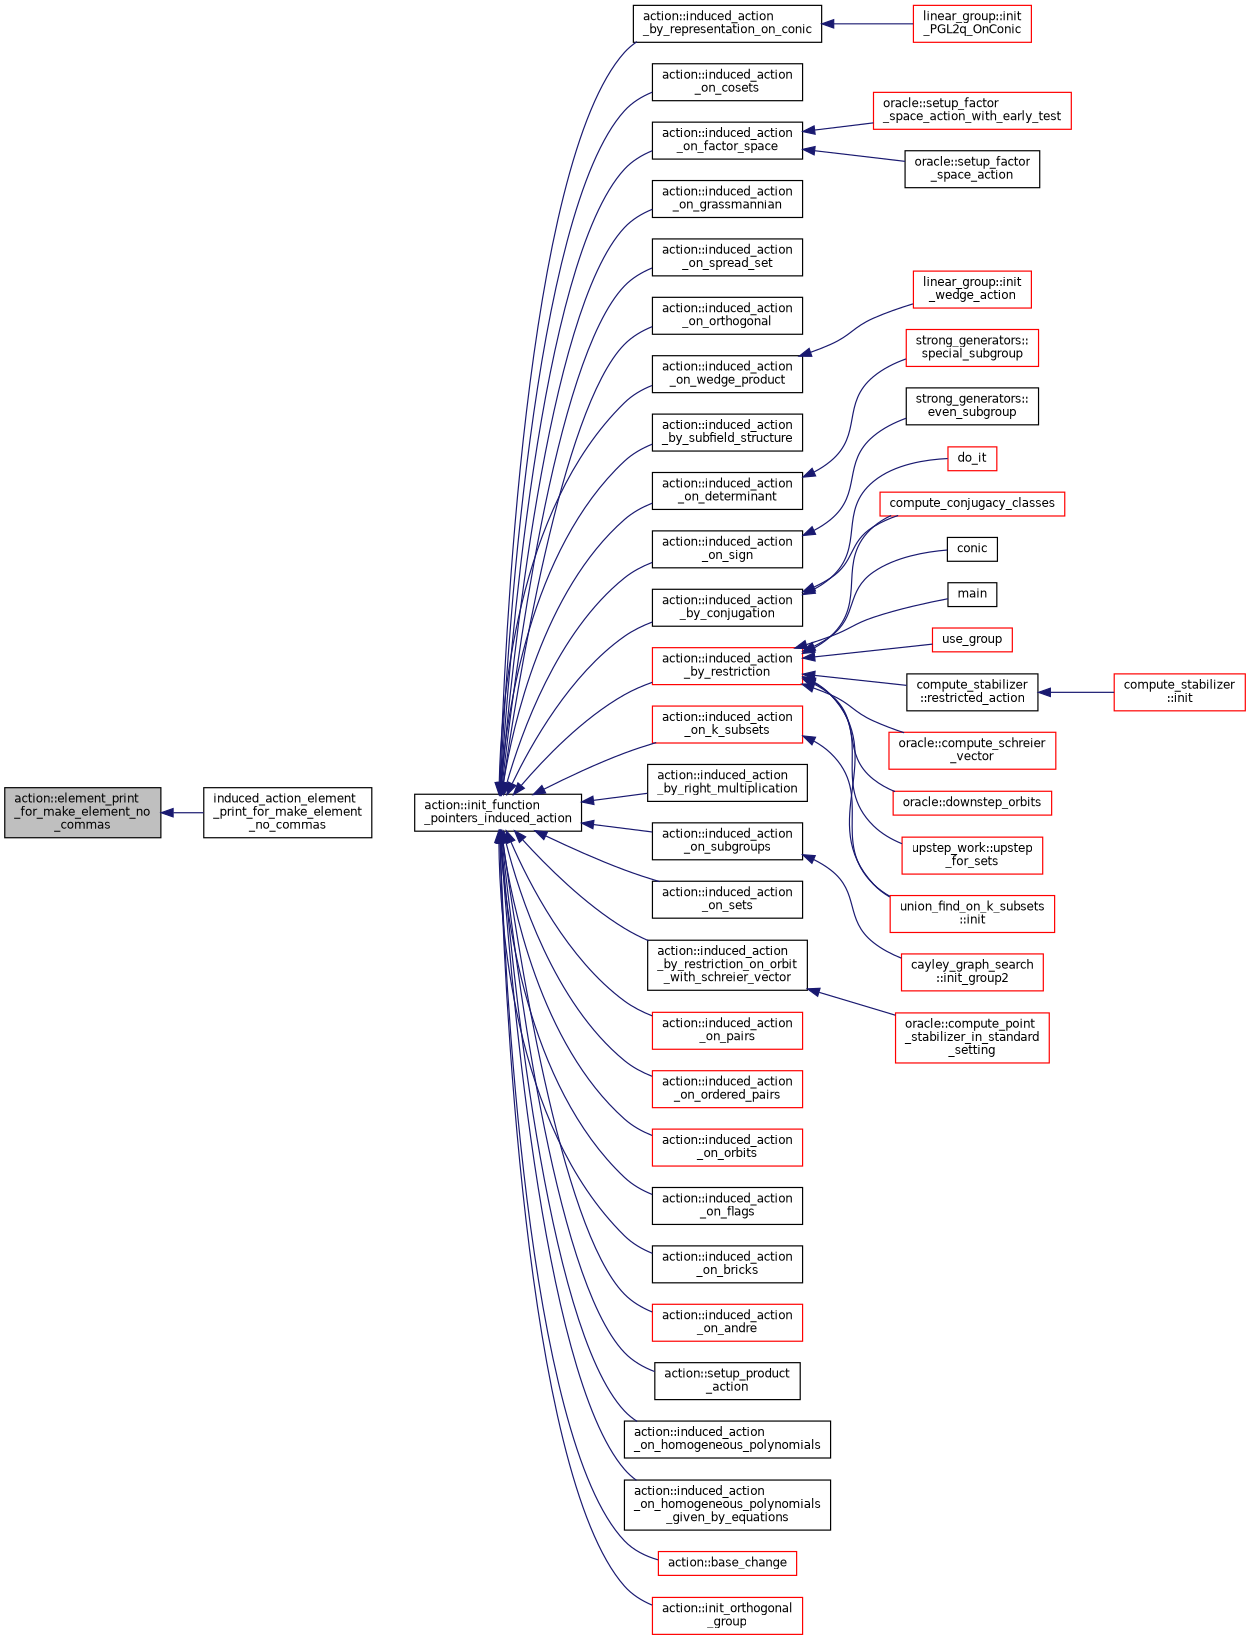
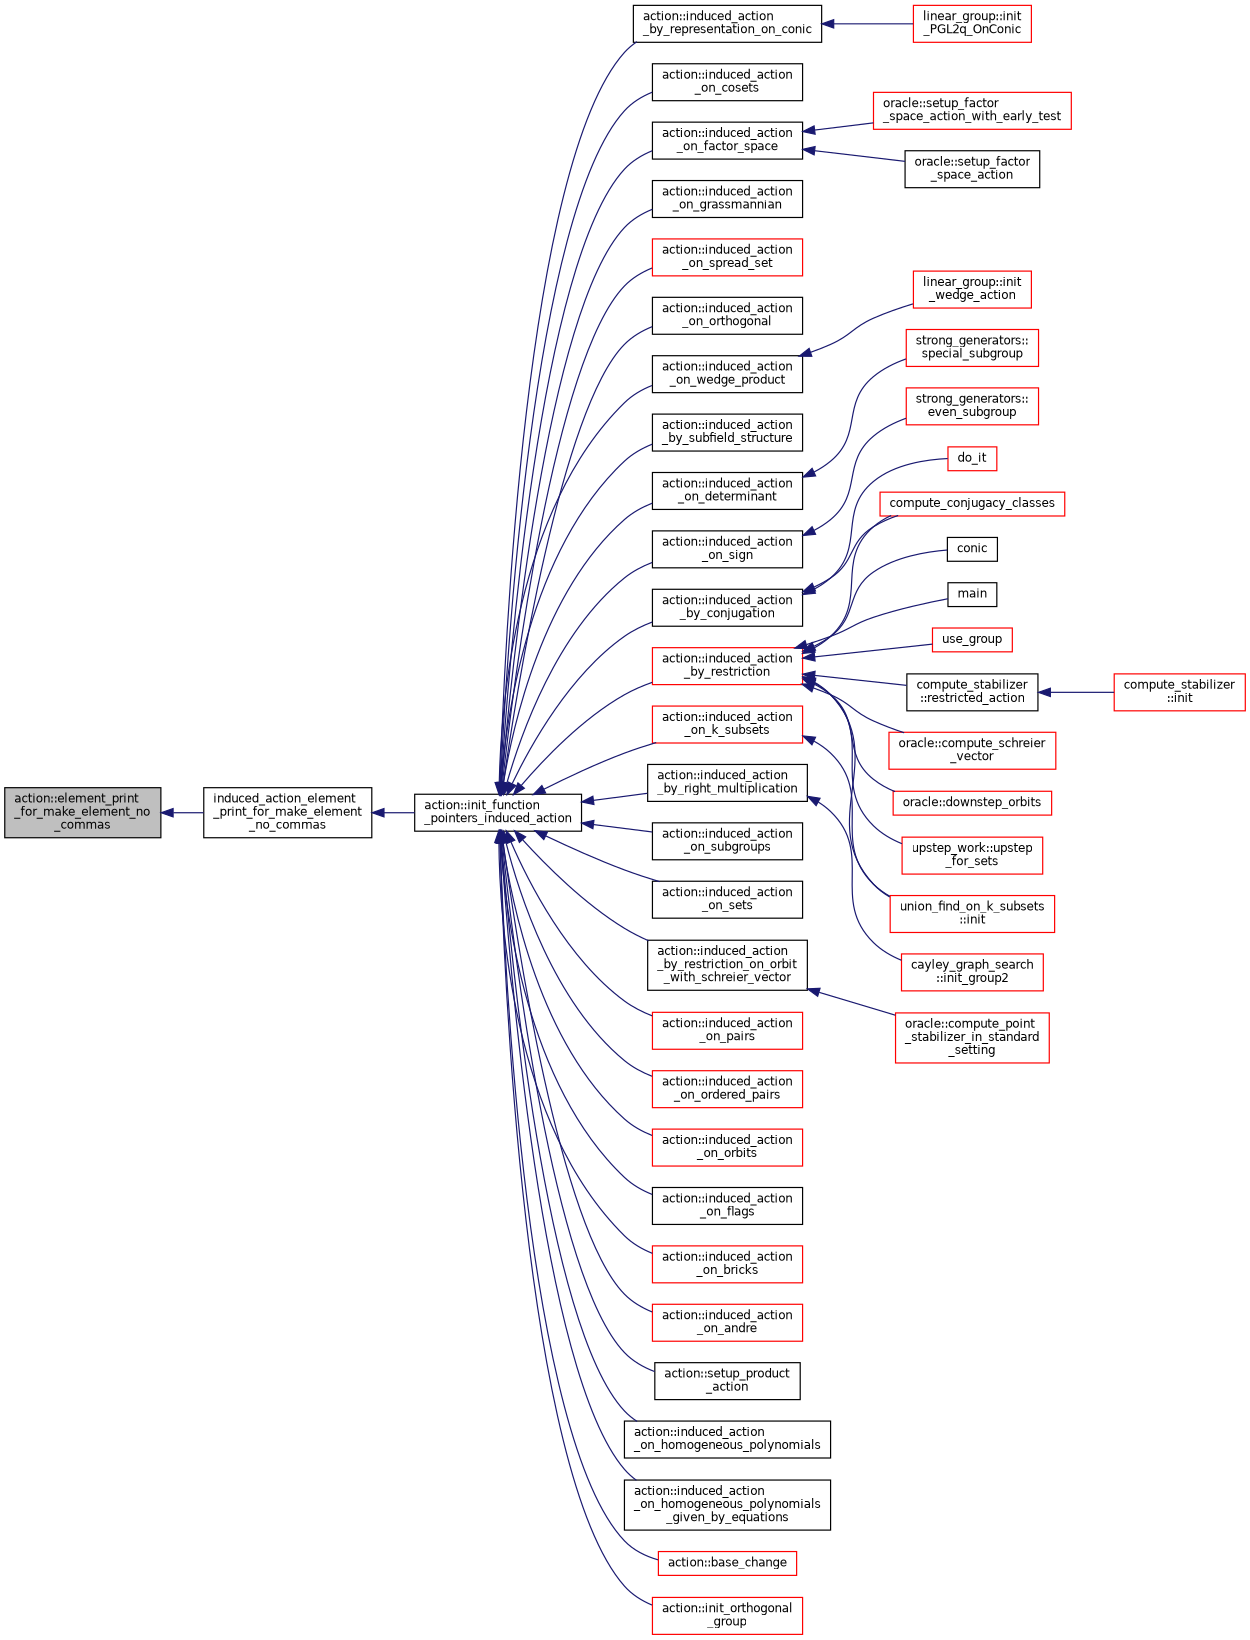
node "action::induced_action _on_spread_set": color black -> red
node "strong_generators:: even_subgroup": color black -> red
edge "action::init_function _pointers_induced_action" -> "induced_action_element _print_for_make_element _no_commas": added
edge "cayley_graph_search ::init_group2" -> "action::induced_action _on_subgroups": now "cayley_graph_search ::init_group2" -> "action::induced_action _by_right_multiplication"
node "action::induced_action _on_bricks": color black -> red
